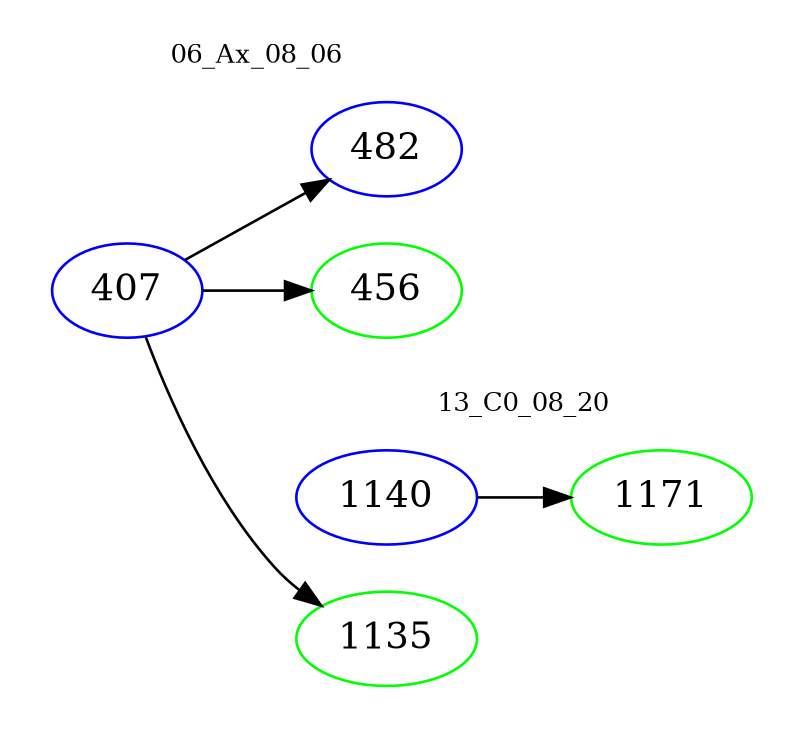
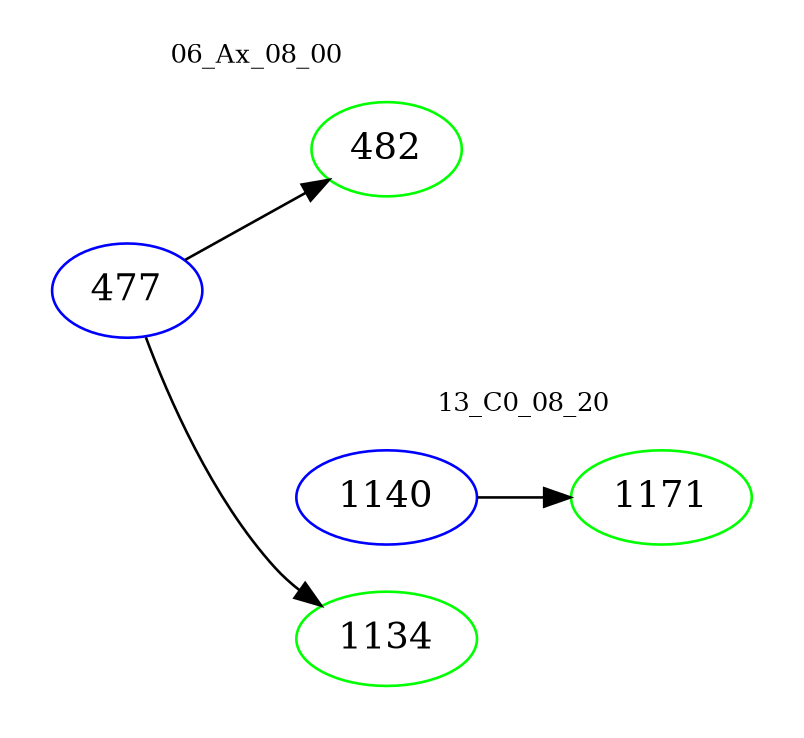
cluster "06_Ax_08_06": label "06_Ax_08_06" -> "06_Ax_08_00"
node "482": color blue -> green
node "407": label "407" -> "477"
node "456": removed
node "1135": label "1135" -> "1134"
